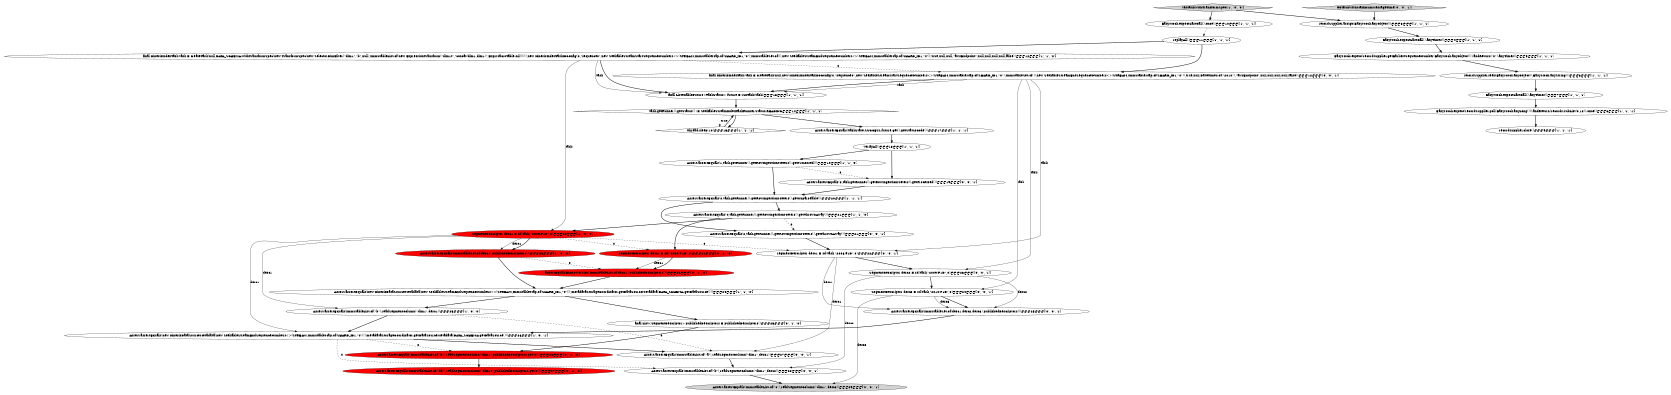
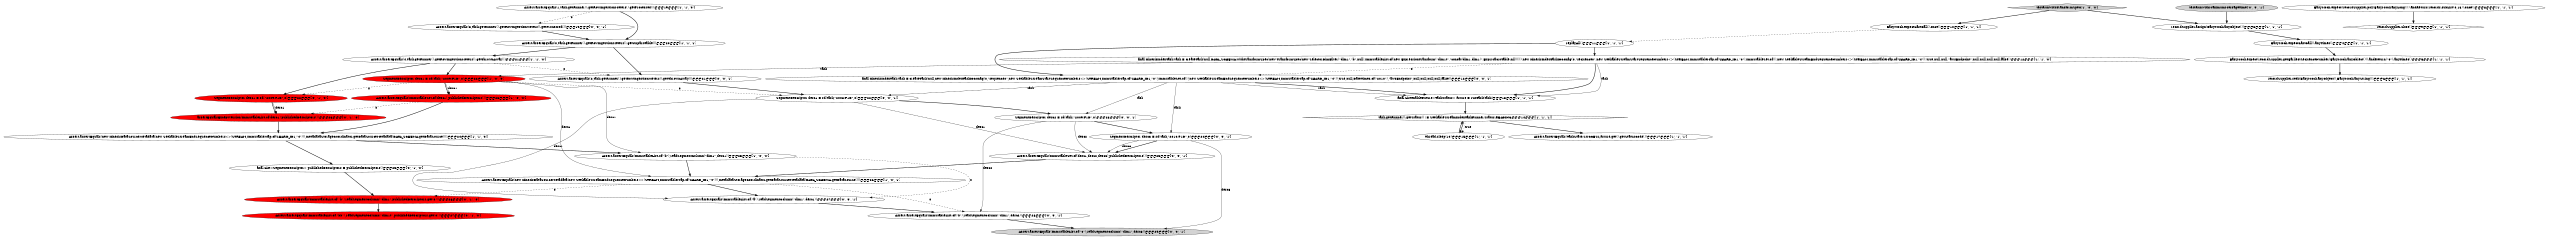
node "testRunWithMaximumMessageTime['0', '0', '1']": shape diamond -> ellipse
node "EasyMock.expectLastCall().anyTimes()@@@7@@@['1', '1', '1']": removed
node "Thread.sleep(10)@@@15@@@['1', '1', '1']": shape diamond -> ellipse
node "recordSupplier.close()@@@9@@@['1', '1', '1']": shape ellipse -> diamond
node "verifyAll()@@@18@@@['1', '1', '1']": removed
